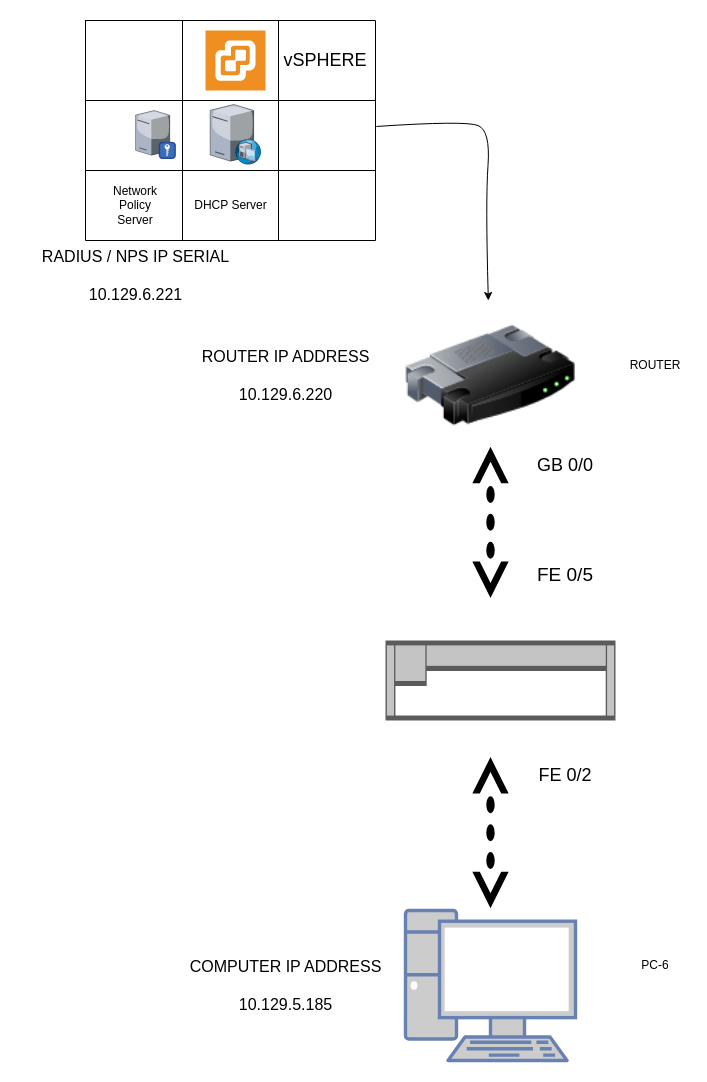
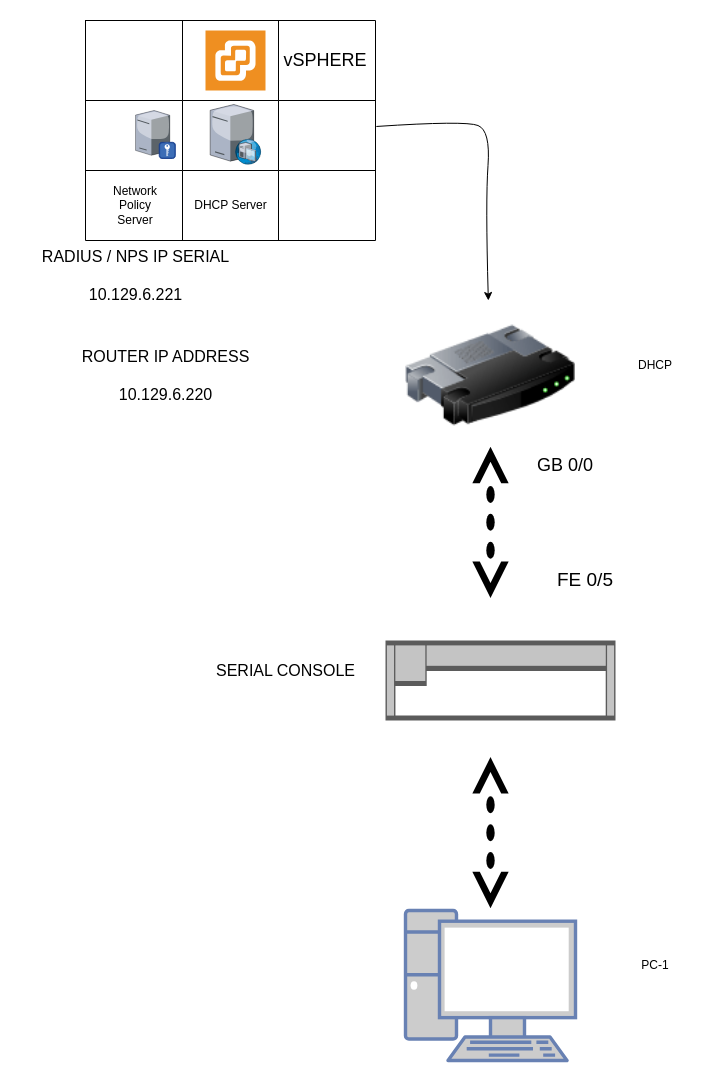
node "ROUTER": label "ROUTER" -> "DHCP"
node "ROUTER IP ADDRESS 10.129.6.220": moved (286, 376) -> (166, 376)
node "FE 0/5": moved (566, 576) -> (586, 581)
node "SERIAL CONSOLE": added
node "FE 0/2": removed
node "PC-6": label "PC-6" -> "PC-1"
node "COMPUTER IP ADDRESS 10.129.5.185": removed
